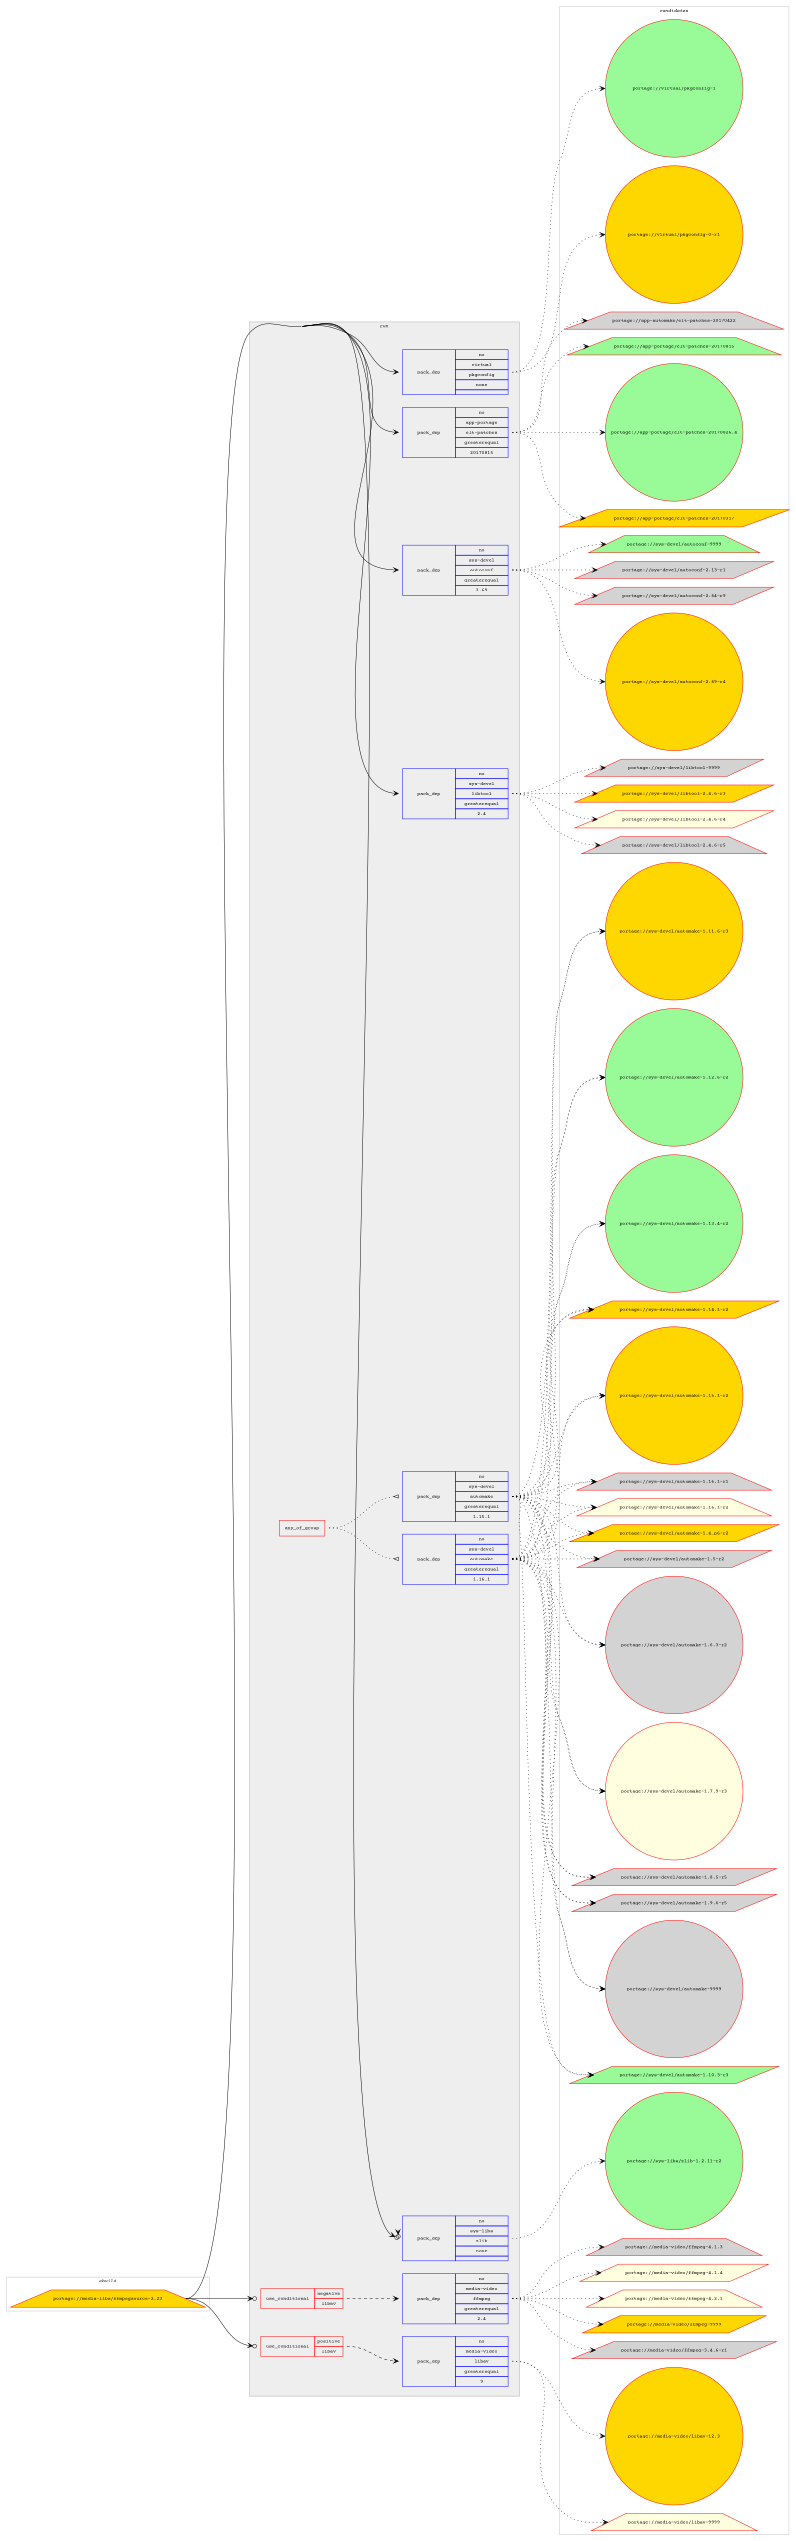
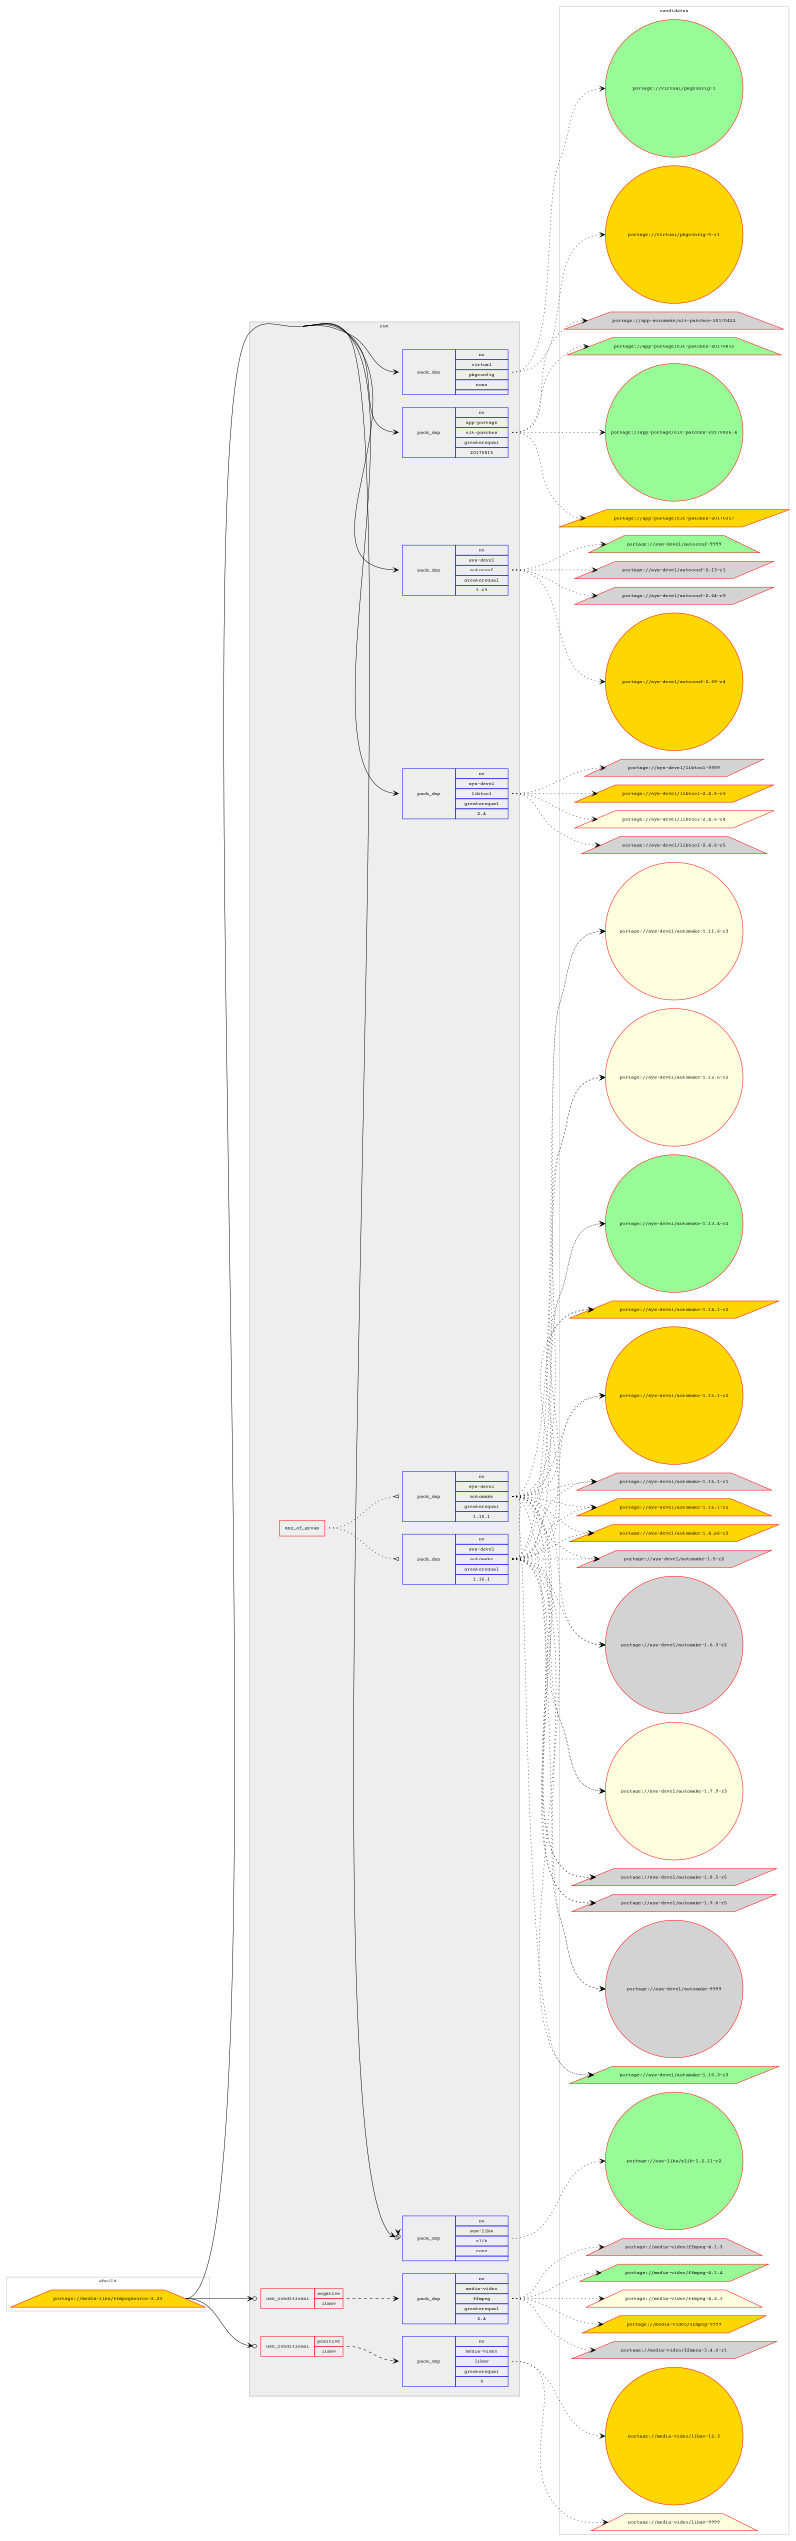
node "portage://sys-devel/automake-1.11.6-r3": fillcolor gold -> lightyellow
node "portage://sys-devel/automake-1.12.6-r2": fillcolor palegreen -> lightyellow
node "portage://sys-devel/automake-1.16.1-r2": fillcolor lightyellow -> gold
node "portage://media-video/ffmpeg-4.1.4": fillcolor lightyellow -> palegreen
